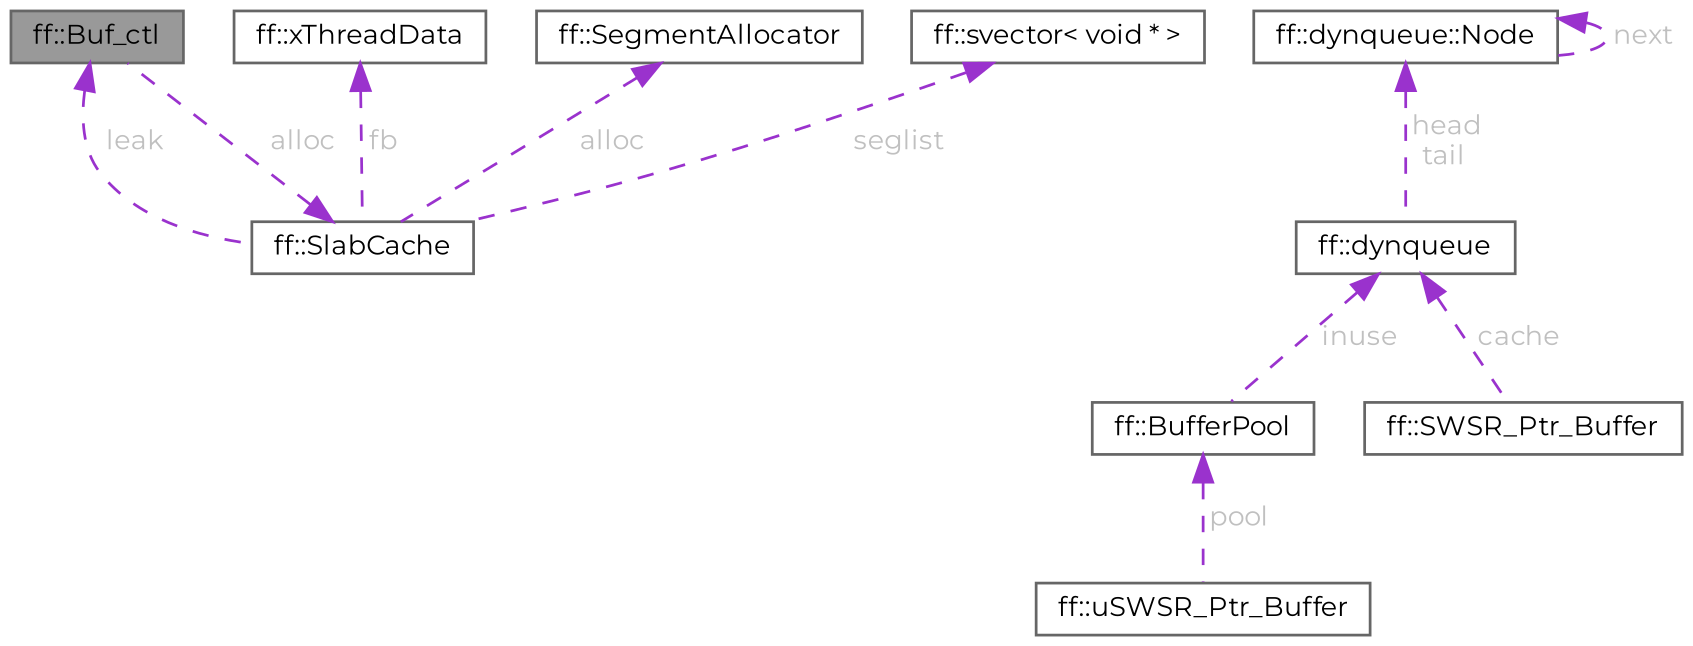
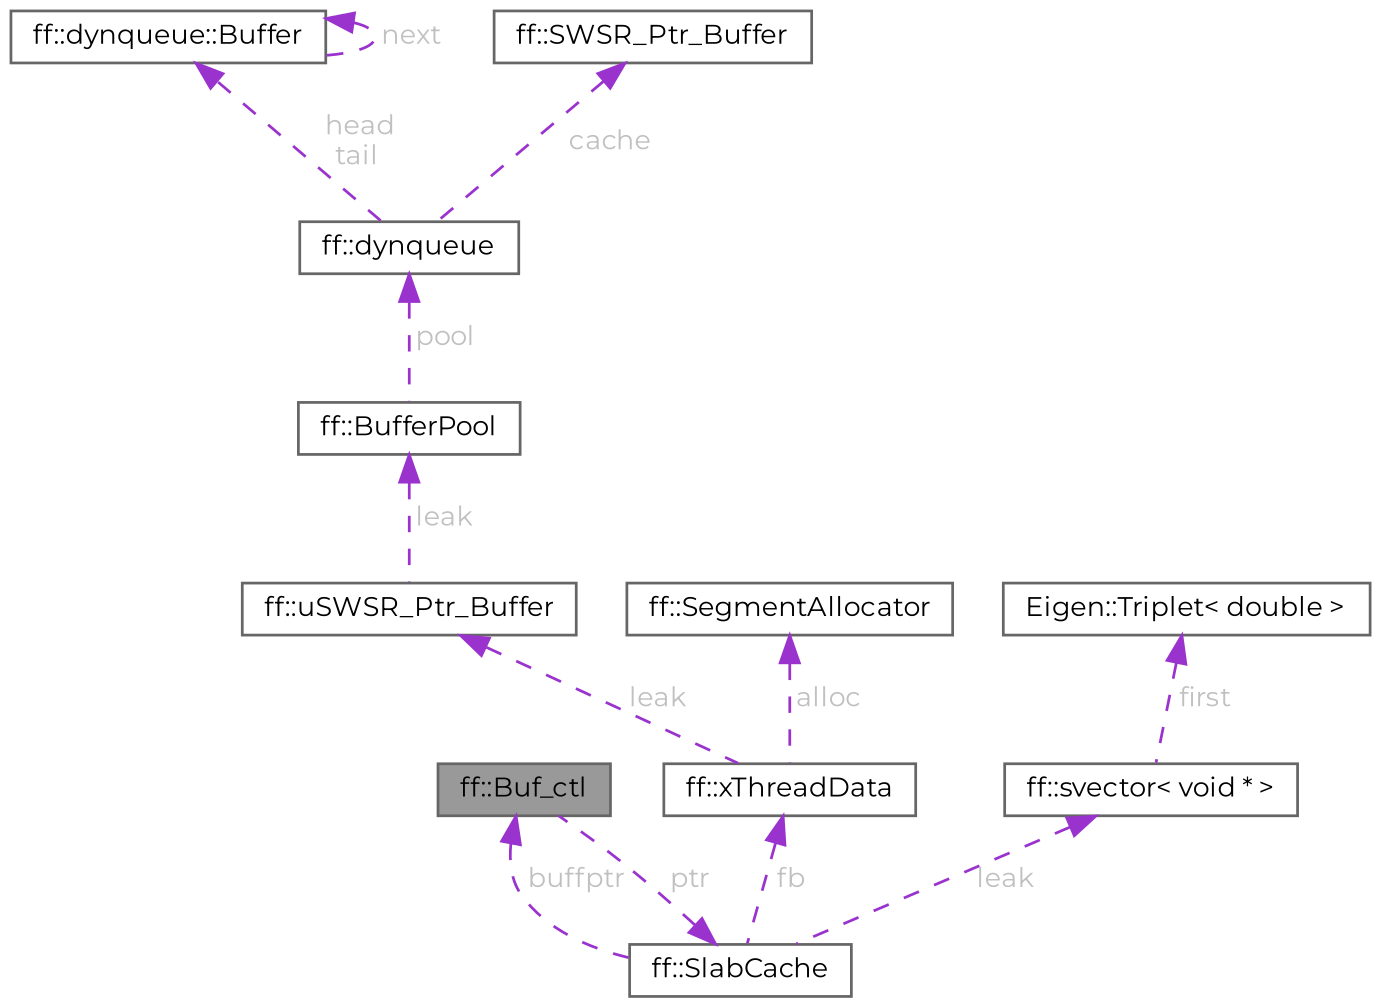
node "ff::dynqueue::Node": label "ff::dynqueue::Node" -> "ff::dynqueue::Buffer"
edge "ff::SlabCache" -> "ff::Buf_ctl": label " leak" -> " buffptr"
edge "ff::Buf_ctl" -> "ff::SlabCache": label " alloc" -> " ptr"
edge "ff::SlabCache" -> "ff::svector< void * >": label " seglist" -> " leak"
edge "ff::SlabCache" -> "ff::SegmentAllocator": now "ff::xThreadData" -> "ff::SegmentAllocator"
edge "ff::BufferPool" -> "ff::dynqueue": label " inuse" -> " pool"
edge "ff::SWSR_Ptr_Buffer" -> "ff::dynqueue": reversed
edge "ff::uSWSR_Ptr_Buffer" -> "ff::BufferPool": label " pool" -> " leak"
node "Eigen::Triplet< double >": added
edge "ff::xThreadData" -> "ff::uSWSR_Ptr_Buffer": added, label "leak"
